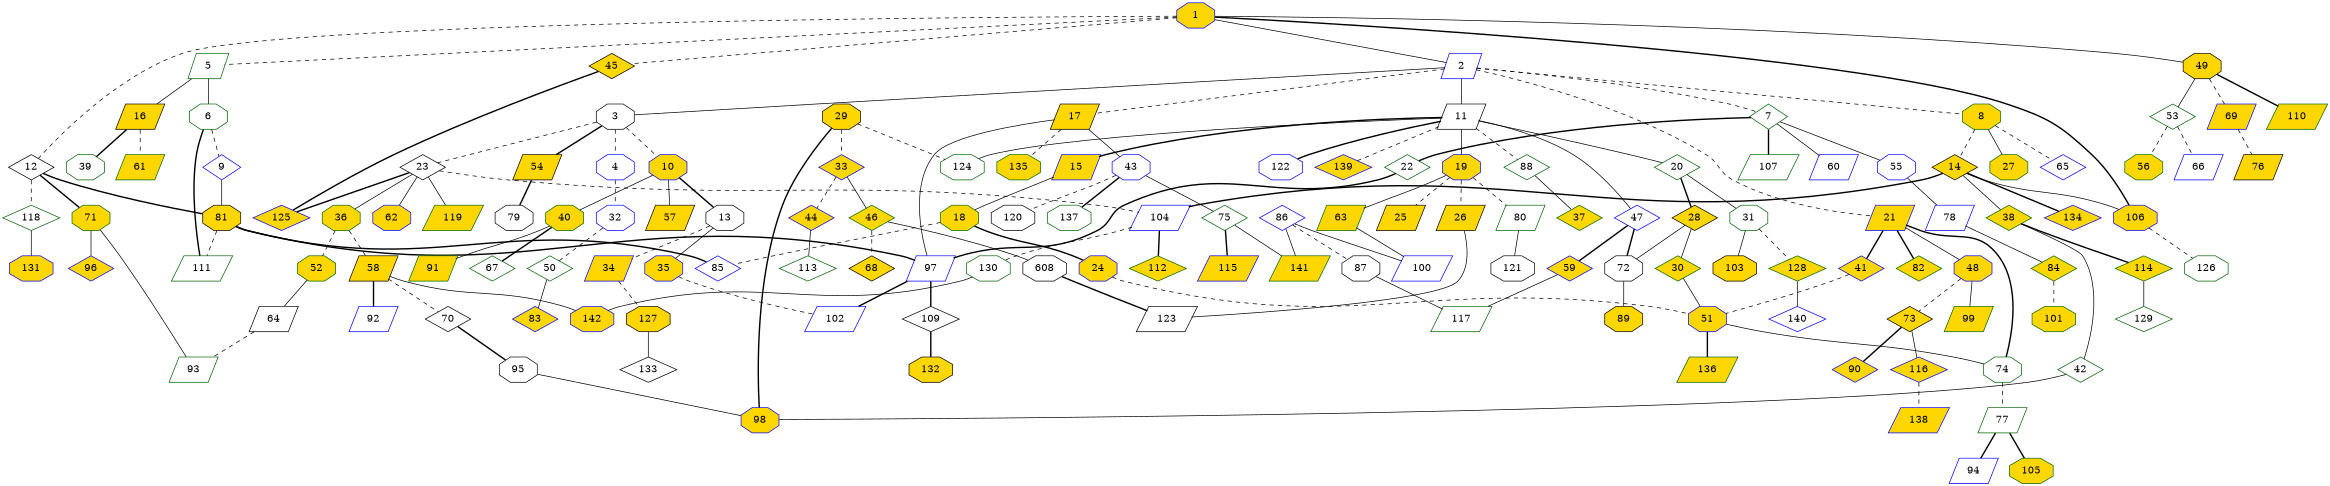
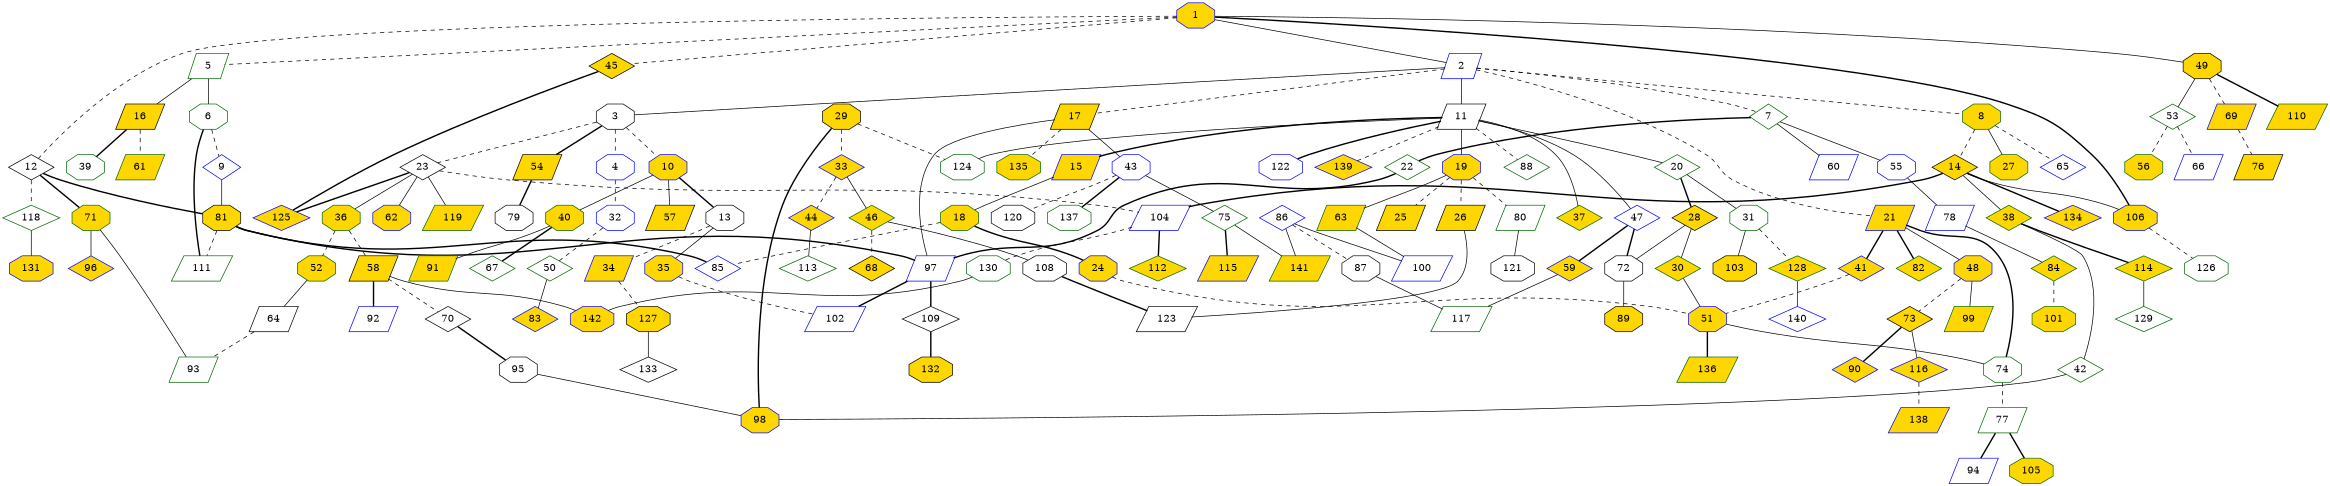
node "107": removed
edge "88" -- "37": now "11" -- "37"
node "608": label "608" -> "108"
